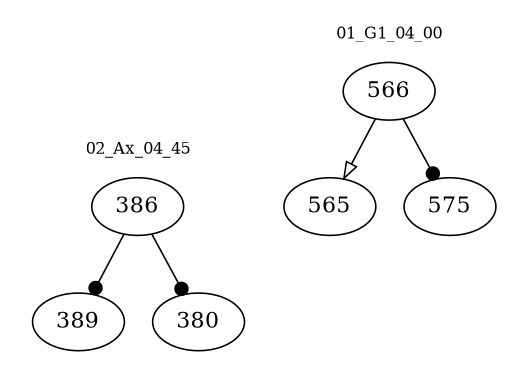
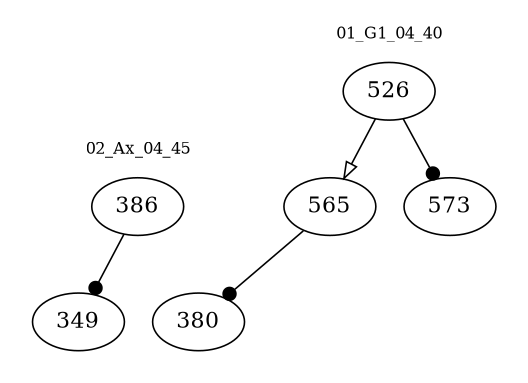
cluster "01_G1_04_00": label "01_G1_04_00" -> "01_G1_04_40"
node "566": label "566" -> "526"
node "575": label "575" -> "573"
edge "386" -> "380": now "565" -> "380"
node "389": label "389" -> "349"
